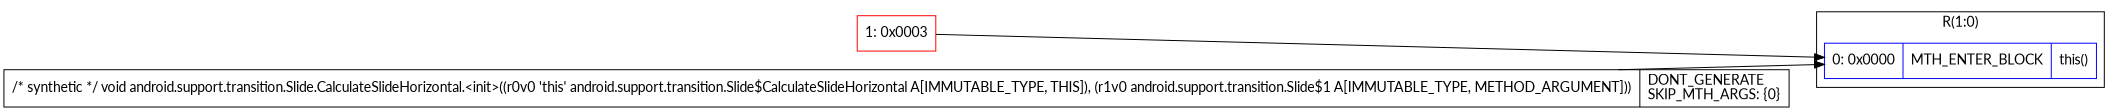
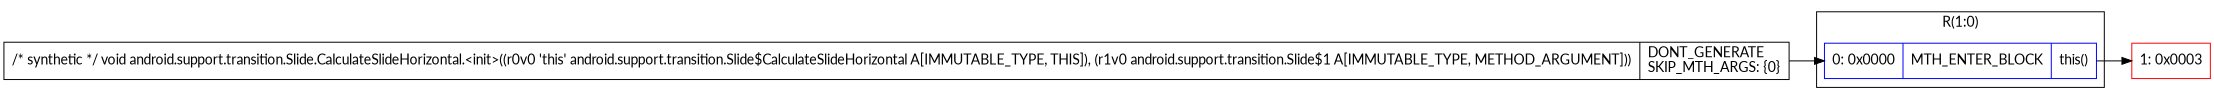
edge "1: 0x0003" -> "0: 0x0000": reversed
